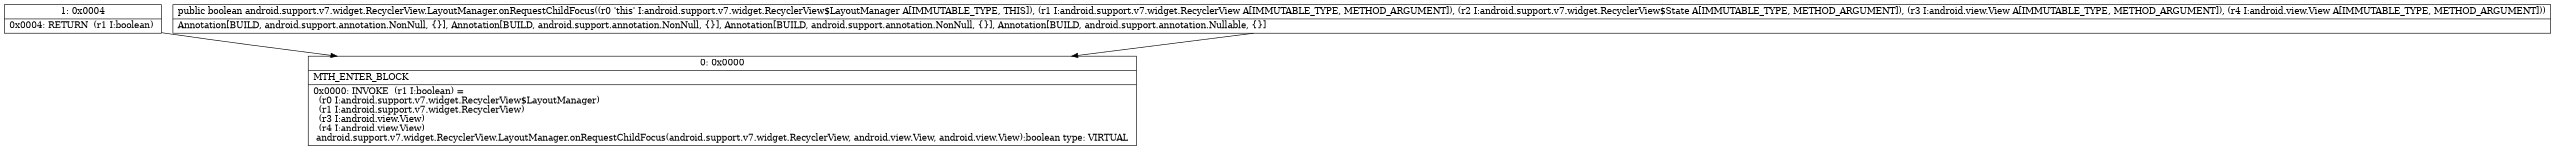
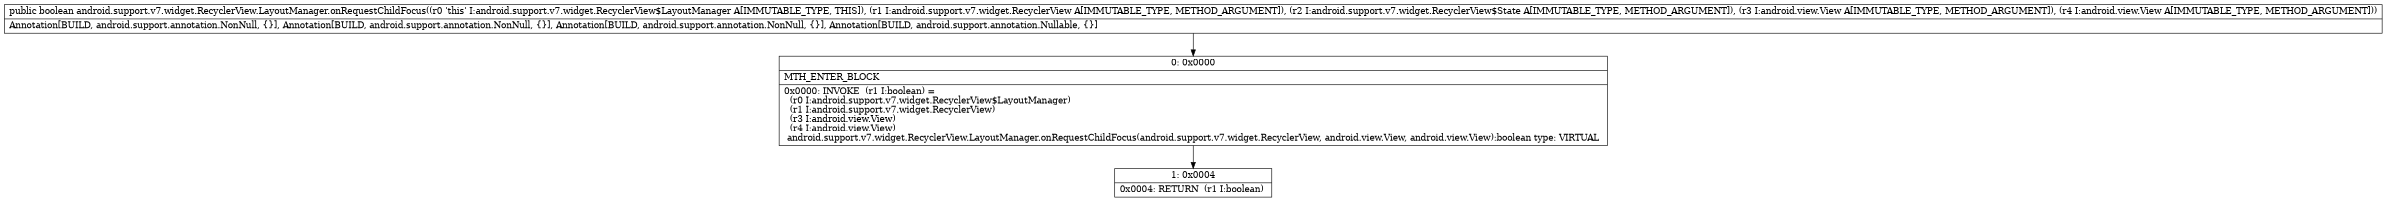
edge "1: 0x0004" -> "0: 0x0000": reversed
